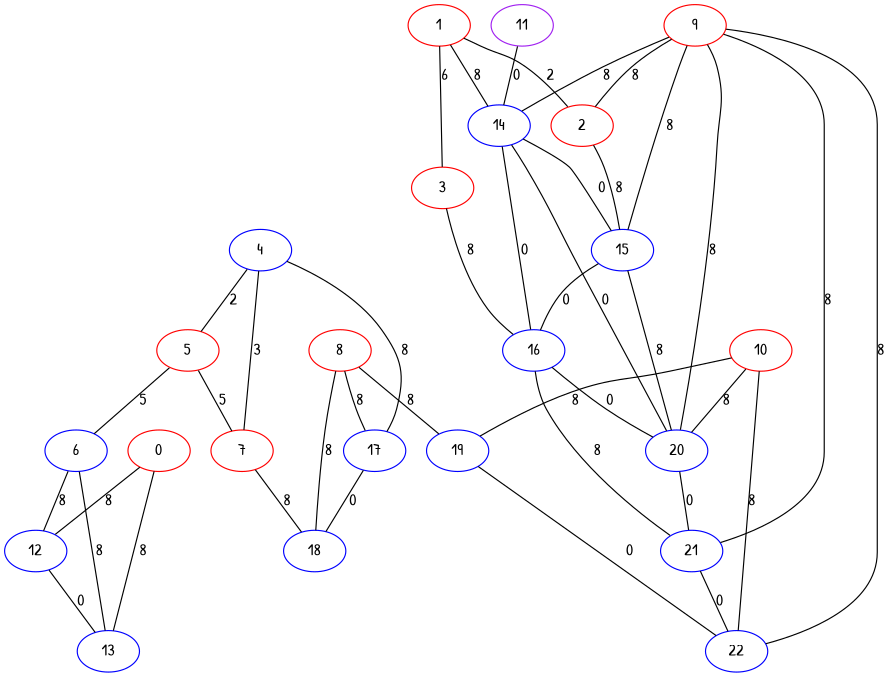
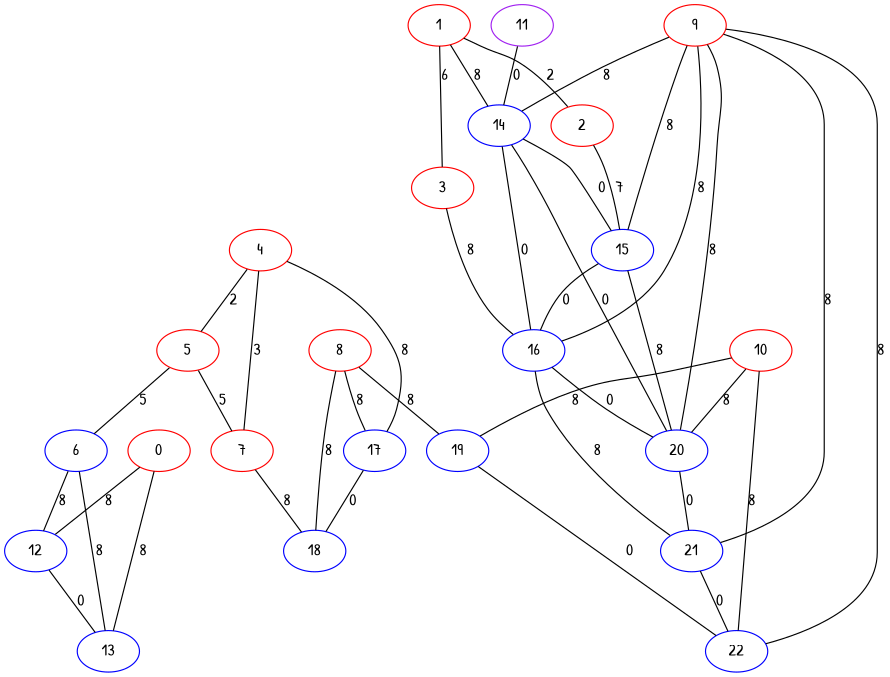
edge "9" -- "2": now "9" -- "16"
edge "2" -- "15": label "8" -> "7"
node "4": color blue -> red
